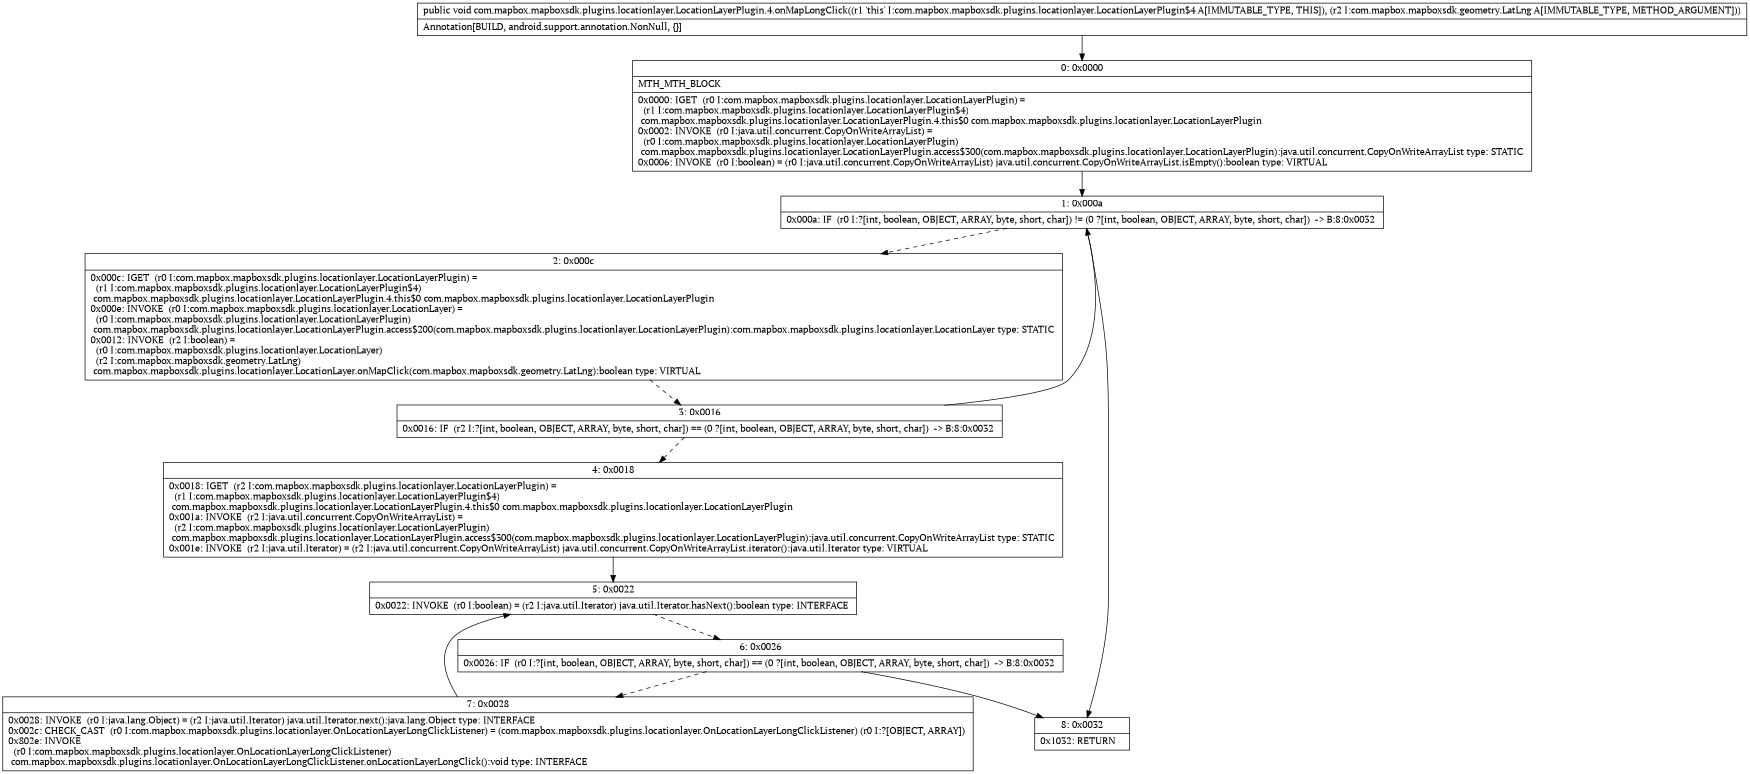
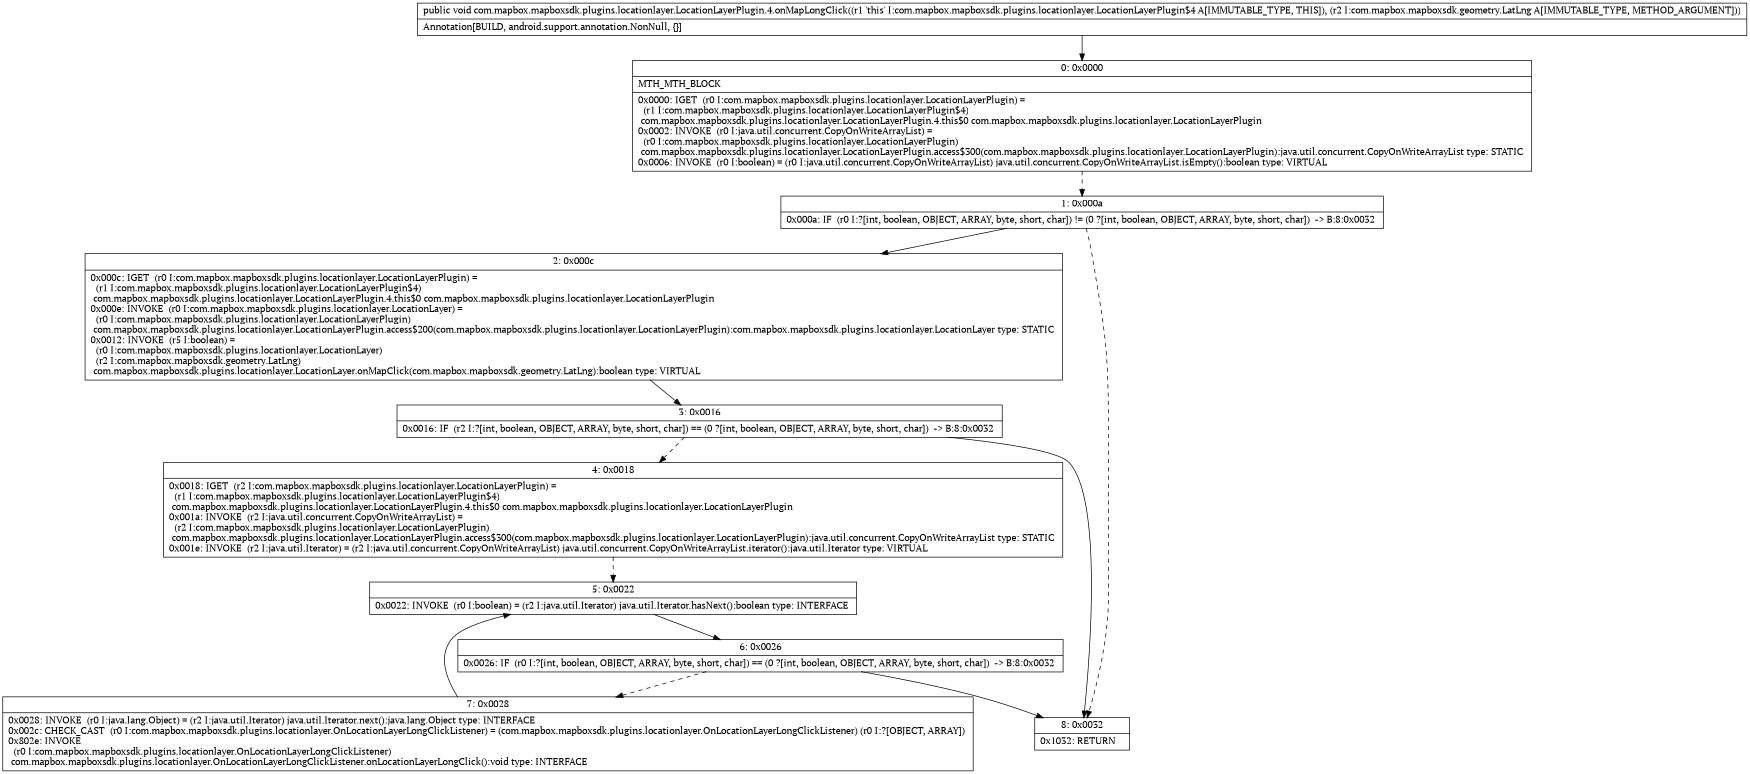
edge "0: 0x0000" -> "1: 0x000a": style solid -> dashed
edge "1: 0x000a" -> "2: 0x000c": style dashed -> solid
node "2: 0x000c": text "0x0012: INVOKE  (r2 I:boolean) =" -> "0x0012: INVOKE  (r5 I:boolean) ="
edge "3: 0x0016" -> "1: 0x000a": now "3: 0x0016" -> "8: 0x0032"
edge "2: 0x000c" -> "3: 0x0016": style dashed -> solid
edge "1: 0x000a" -> "8: 0x0032": style solid -> dashed
edge "4: 0x0018" -> "5: 0x0022": style solid -> dashed
edge "5: 0x0022" -> "6: 0x0026": style dashed -> solid
